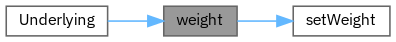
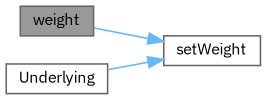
edge "Underlying" -> "weight": now "Underlying" -> "setWeight"
